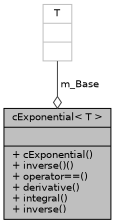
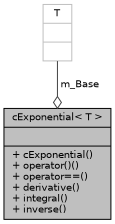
node "cExponential< T >": text "+ inverse()()" -> "+ operator()()"
